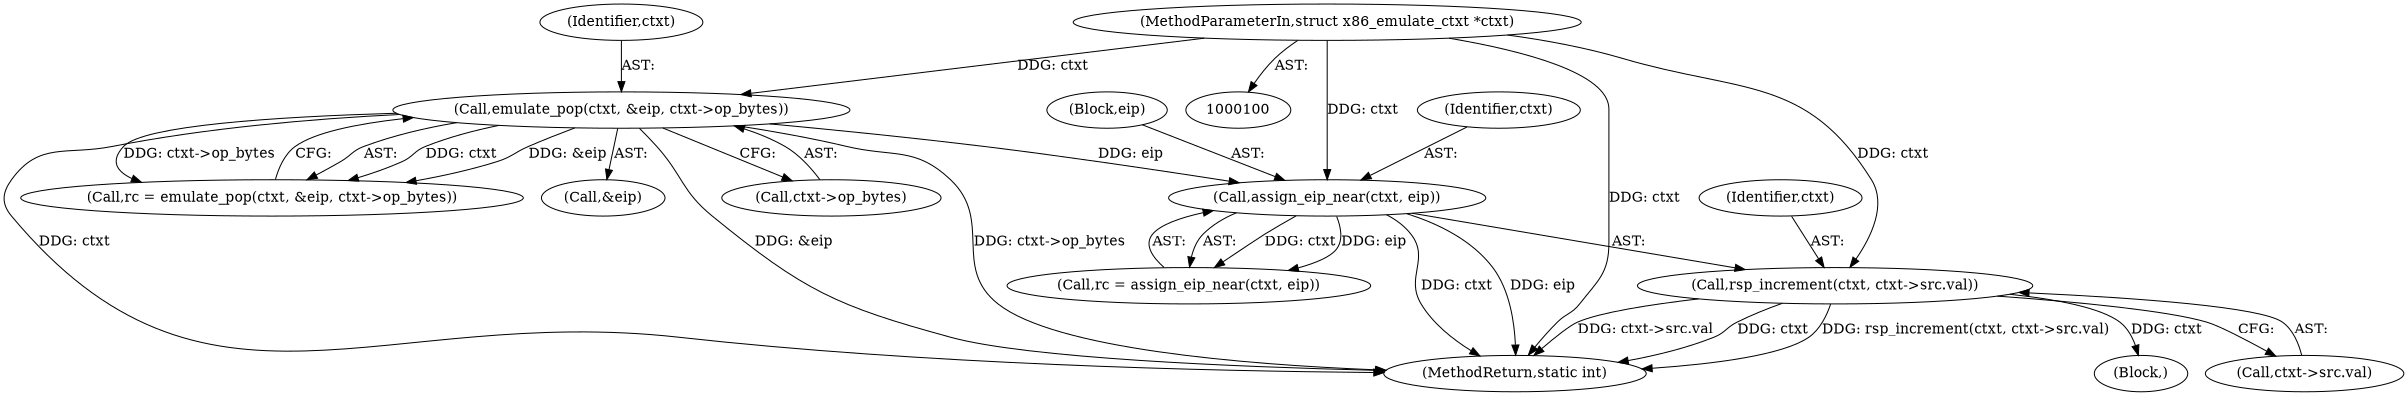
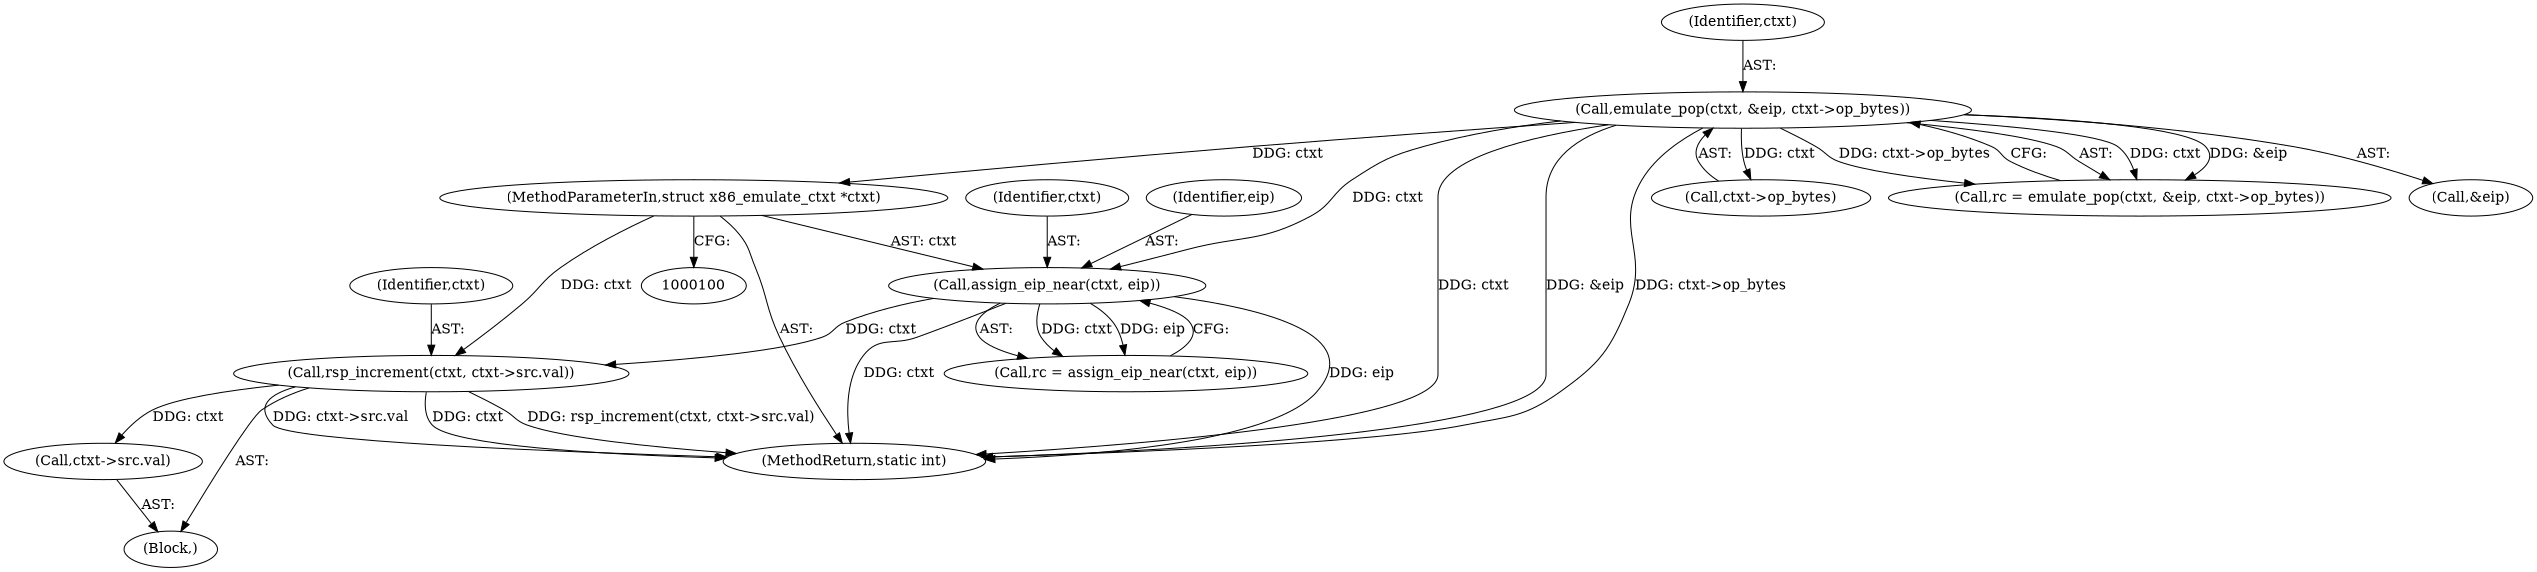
edge "(MethodParameterIn,struct x86_emulate_ctxt *ctxt)" -> "(Call,emulate_pop(ctxt, &eip, ctxt->op_bytes))": reversed
edge "(MethodParameterIn,struct x86_emulate_ctxt *ctxt)" -> "1000100": label "AST: " -> "CFG: "
node "(Block,eip)": label "(Block,eip)" -> "(Identifier,eip)"
edge "(MethodParameterIn,struct x86_emulate_ctxt *ctxt)" -> "(Call,assign_eip_near(ctxt, eip))": label "DDG: ctxt" -> "AST: ctxt"
edge "(Call,emulate_pop(ctxt, &eip, ctxt->op_bytes))" -> "(Call,ctxt->op_bytes)": label "CFG: " -> "DDG: ctxt"
edge "(Call,emulate_pop(ctxt, &eip, ctxt->op_bytes))" -> "(Call,assign_eip_near(ctxt, eip))": label "DDG: eip" -> "DDG: ctxt"
edge "(MethodParameterIn,struct x86_emulate_ctxt *ctxt)" -> "(MethodReturn,static int)": label "DDG: ctxt" -> "AST: "
edge "(Call,rc = assign_eip_near(ctxt, eip))" -> "(Call,assign_eip_near(ctxt, eip))": label "AST: " -> "CFG: "
edge "(Call,assign_eip_near(ctxt, eip))" -> "(Call,rsp_increment(ctxt, ctxt->src.val))": label "AST: " -> "DDG: ctxt"
edge "(Call,ctxt->src.val)" -> "(Call,rsp_increment(ctxt, ctxt->src.val))": now "(Call,ctxt->src.val)" -> "(Block,)"
edge "(Call,rsp_increment(ctxt, ctxt->src.val))" -> "(Block,)": label "DDG: ctxt" -> "AST: "
edge "(Call,rsp_increment(ctxt, ctxt->src.val))" -> "(Call,ctxt->src.val)": label "CFG: " -> "DDG: ctxt"
